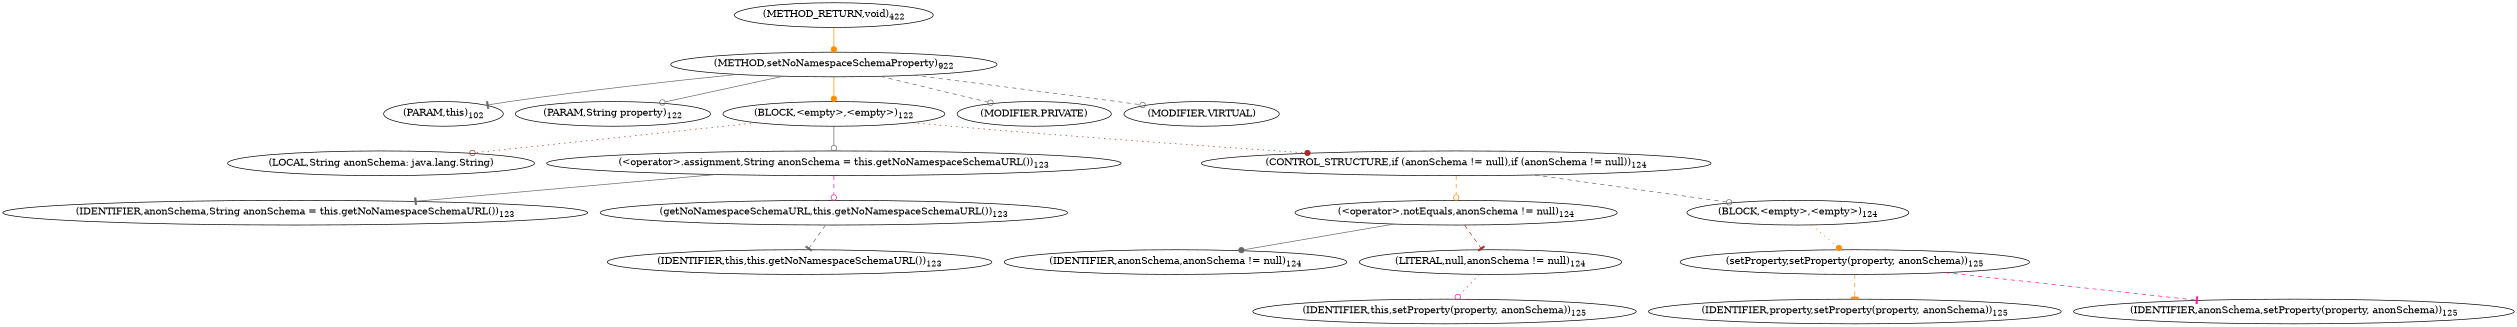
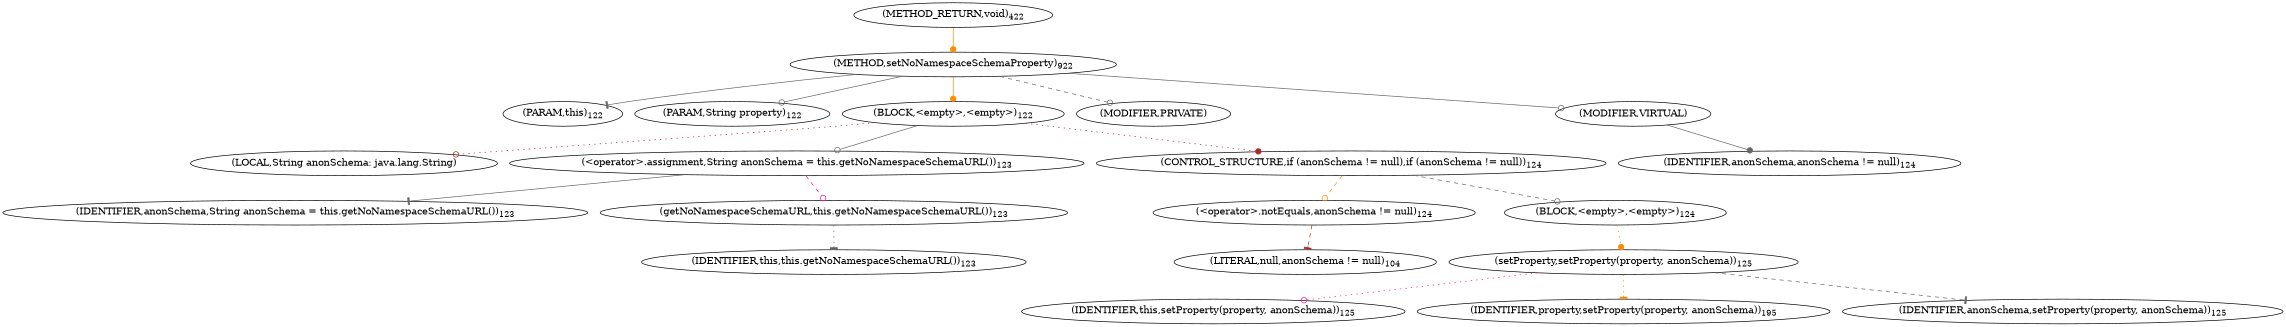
edge "(METHOD,setNoNamespaceSchemaProperty)" -> "(MODIFIER,VIRTUAL)": style dashed -> solid
node "(PARAM,this)": text "102" -> "122"
edge "(getNoNamespaceSchemaURL,this.getNoNamespaceSchemaURL())" -> "(IDENTIFIER,this,this.getNoNamespaceSchemaURL())": style dashed -> dotted
edge "(<operator>.notEquals,anonSchema != null)" -> "(IDENTIFIER,anonSchema,anonSchema != null)": now "(MODIFIER,VIRTUAL)" -> "(IDENTIFIER,anonSchema,anonSchema != null)"
node "(LITERAL,null,anonSchema != null)": text "124" -> "104"
edge "(LITERAL,null,anonSchema != null)" -> "(IDENTIFIER,this,setProperty(property, anonSchema))": now "(setProperty,setProperty(property, anonSchema))" -> "(IDENTIFIER,this,setProperty(property, anonSchema))"
edge "(setProperty,setProperty(property, anonSchema))" -> "(IDENTIFIER,property,setProperty(property, anonSchema))": style dashed -> dotted
edge "(setProperty,setProperty(property, anonSchema))" -> "(IDENTIFIER,anonSchema,setProperty(property, anonSchema))": color deeppink -> gray40
node "(IDENTIFIER,property,setProperty(property, anonSchema))": text "125" -> "195"
